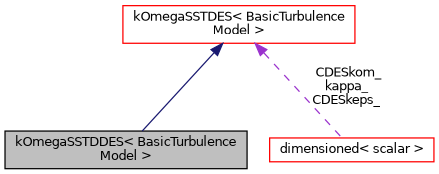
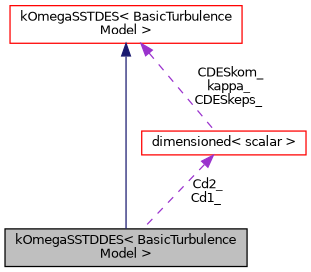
edge "kOmegaSSTDDES< BasicTurbulence Model >" -> "dimensioned< scalar >": added, label "Cd2_ Cd1_"
